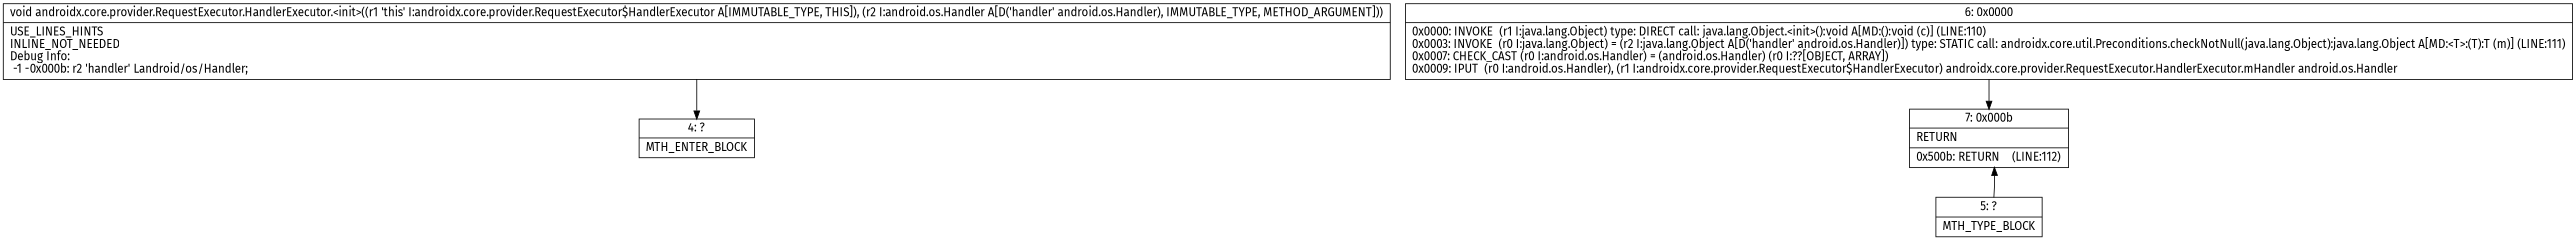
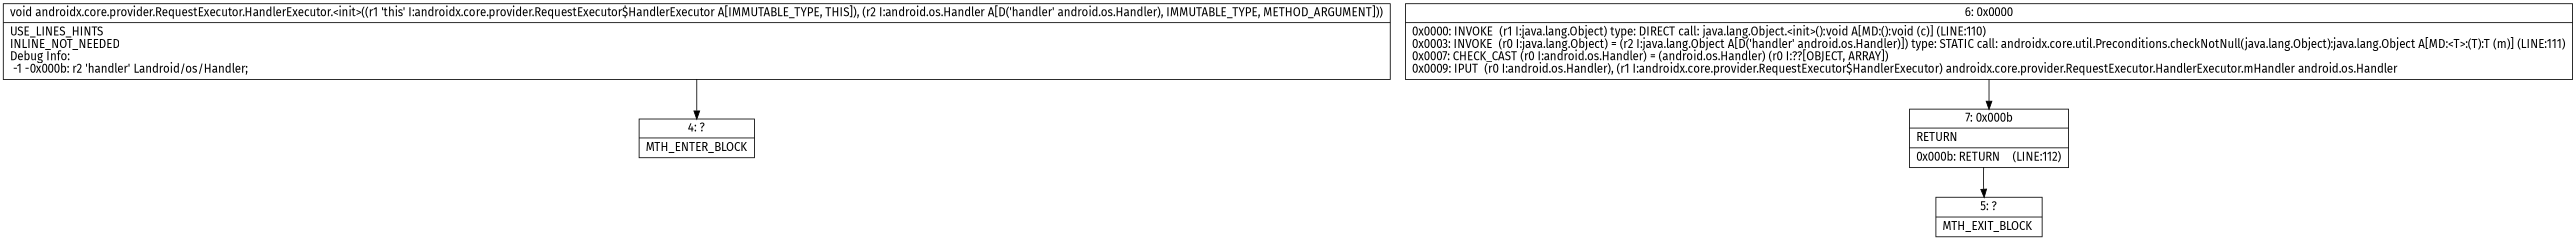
node "7: 0x000b": text "0x500b: RETURN    (LINE:112)" -> "0x000b: RETURN    (LINE:112)"
edge "5: ?" -> "7: 0x000b": reversed
node "5: ?": text "MTH_TYPE_BLOCK" -> "MTH_EXIT_BLOCK"
